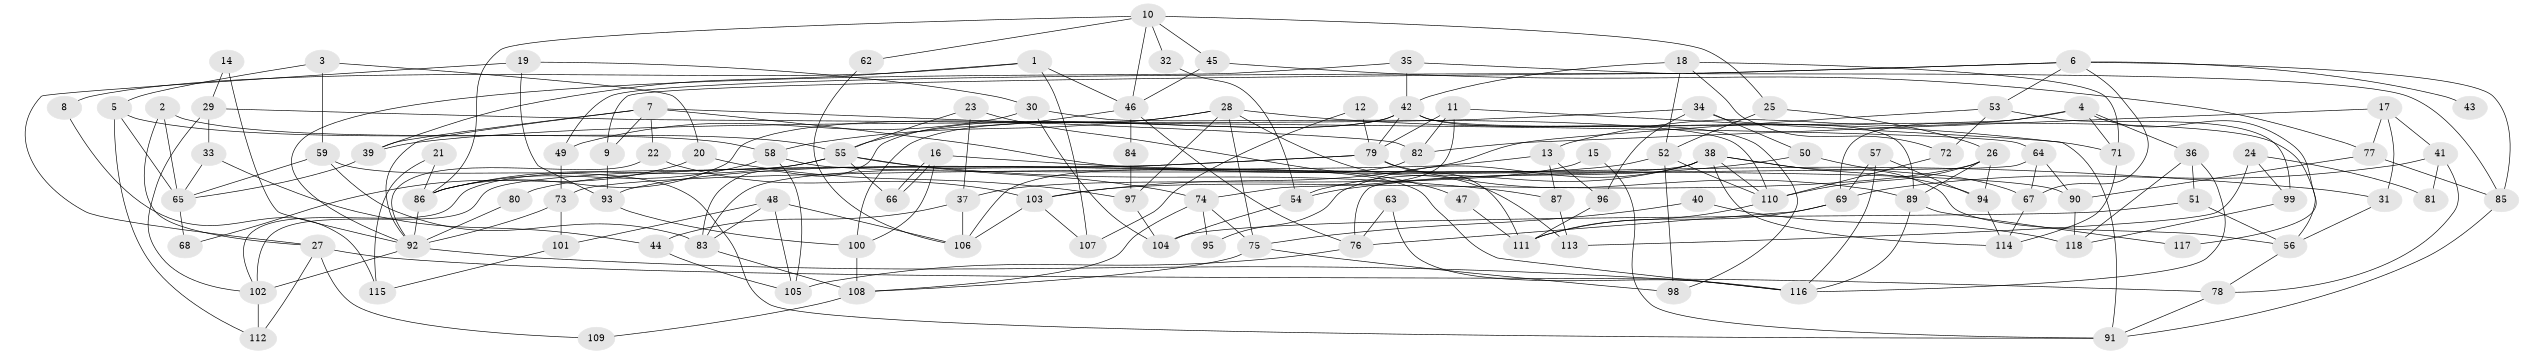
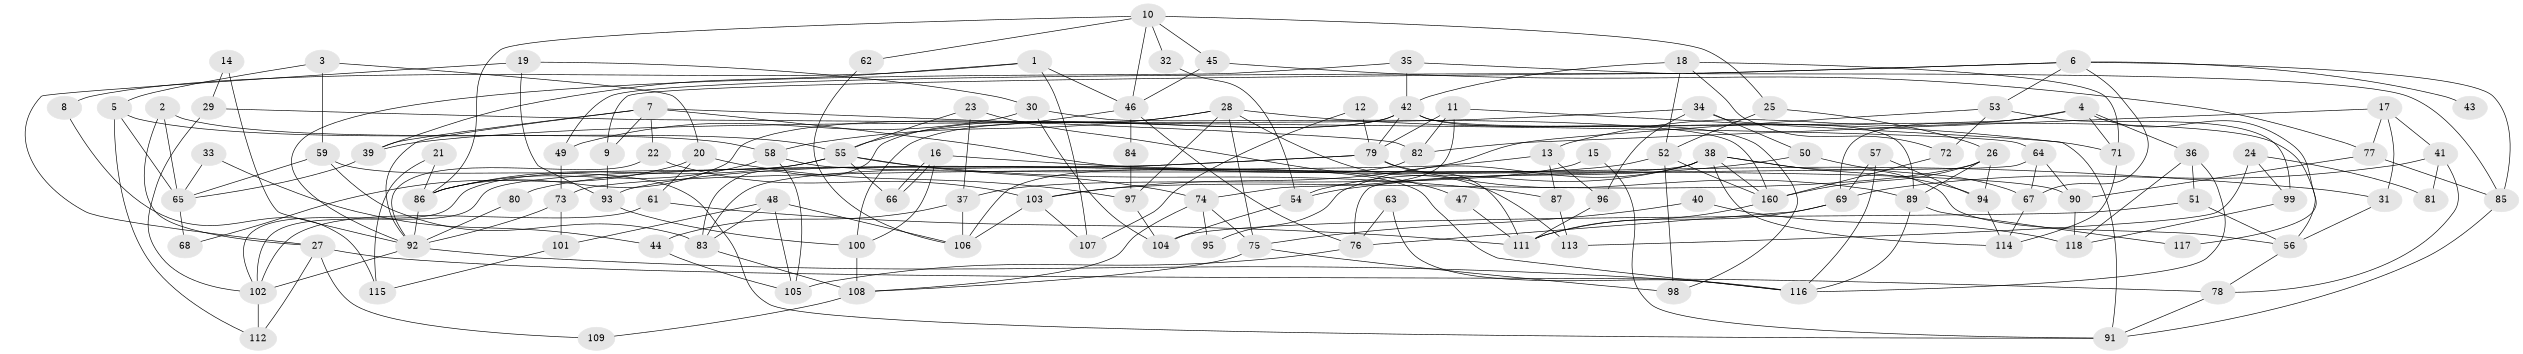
edge "29" -- "33": removed
node "61": added
node "110": label "110" -> "160"
